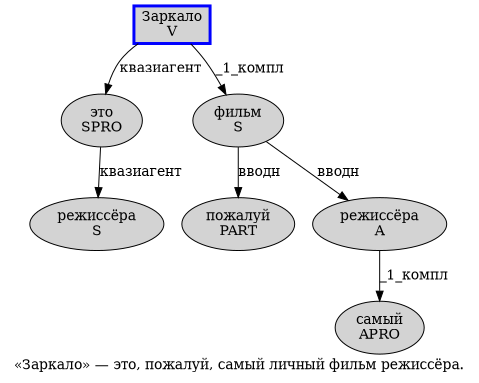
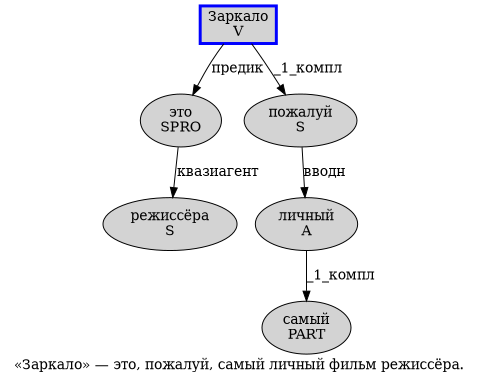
edge "Заркало V" -> "это SPRO": label "квазиагент" -> "предик"
node "фильм S": label "фильм S" -> "пожалуй S"
node "пожалуй PART": removed
node "режиссёра A": label "режиссёра A" -> "личный A"
node "самый APRO": label "самый APRO" -> "самый PART"
